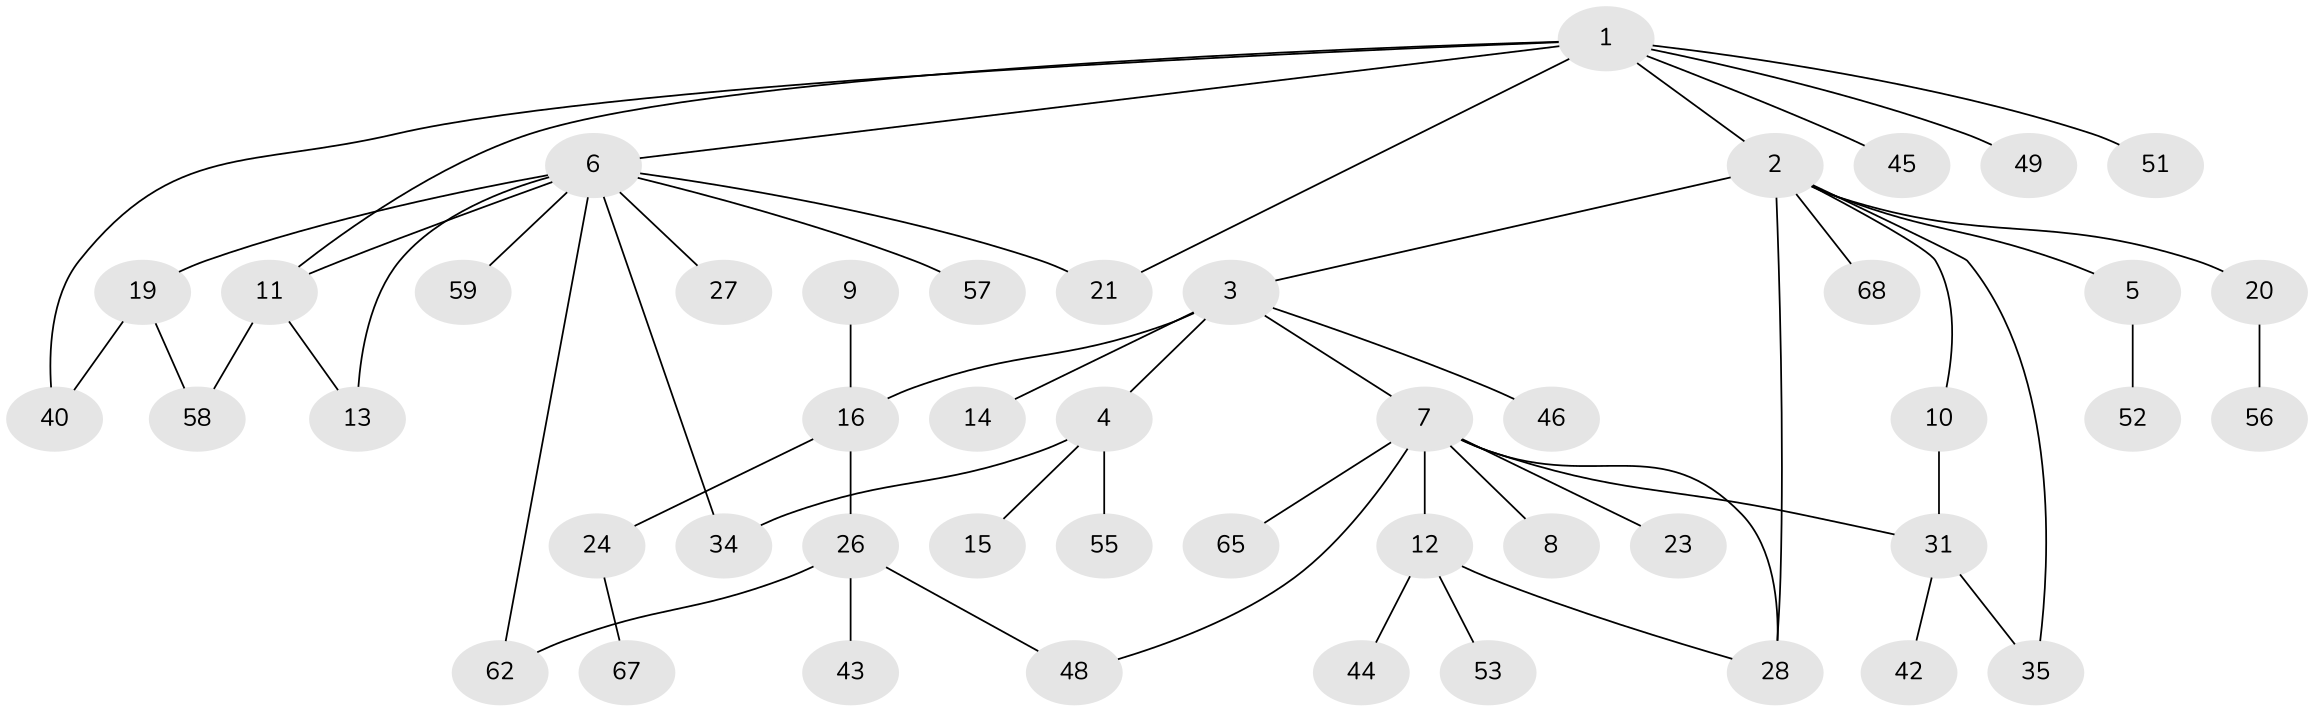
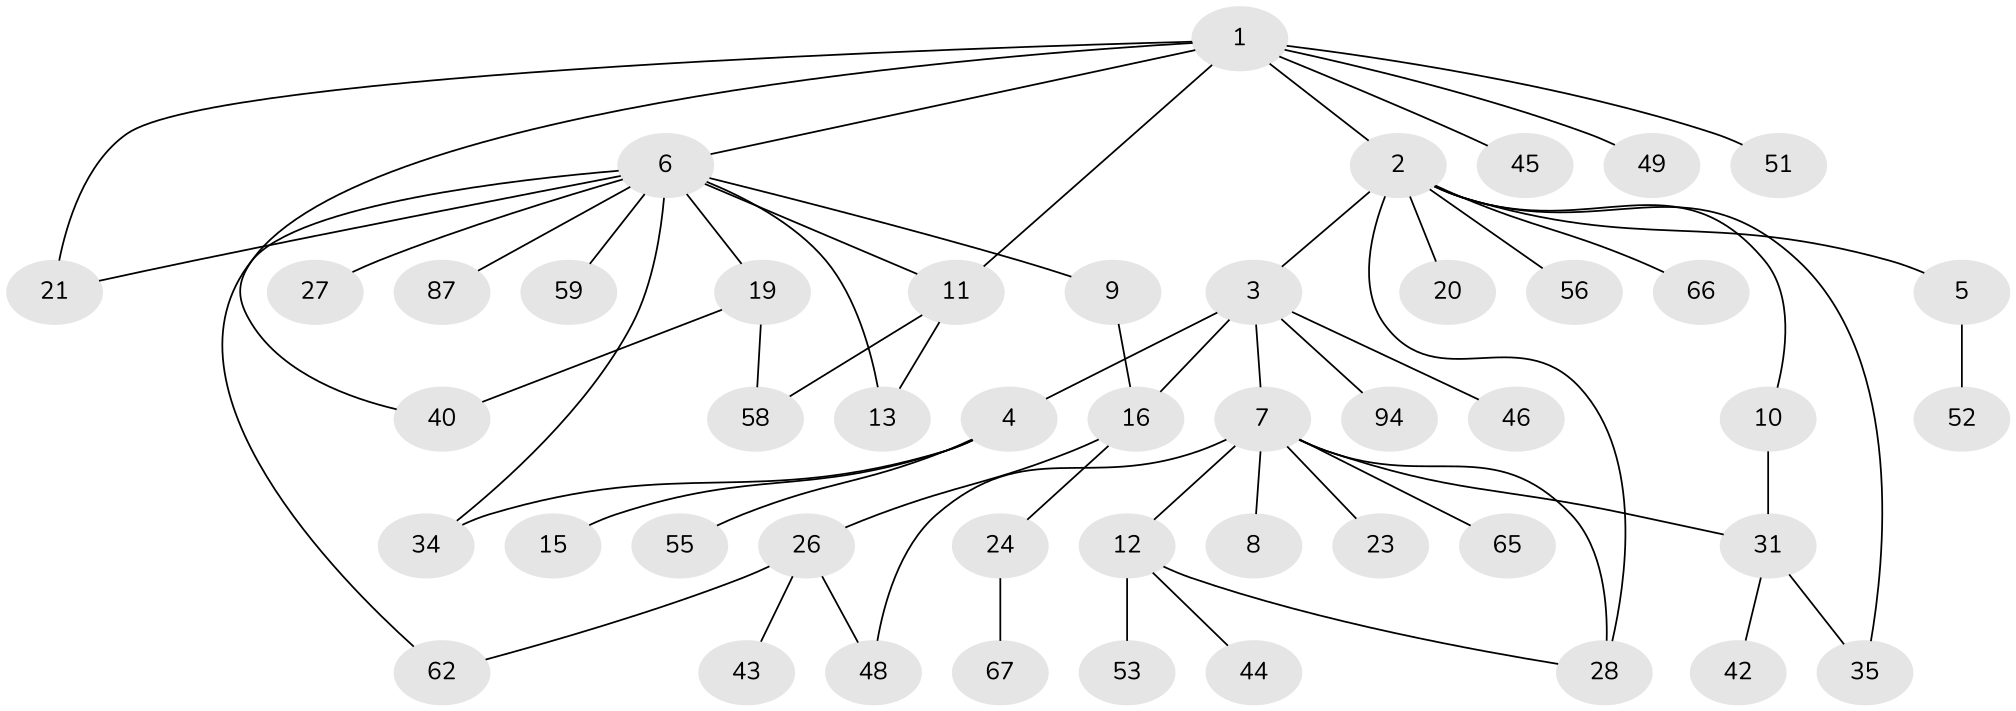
edge "6" -- "9": added
node "57": label "57" -> "87"
node "68": label "68" -> "66"
edge "20" -- "56": now "2" -- "56"
node "14": label "14" -> "94"
